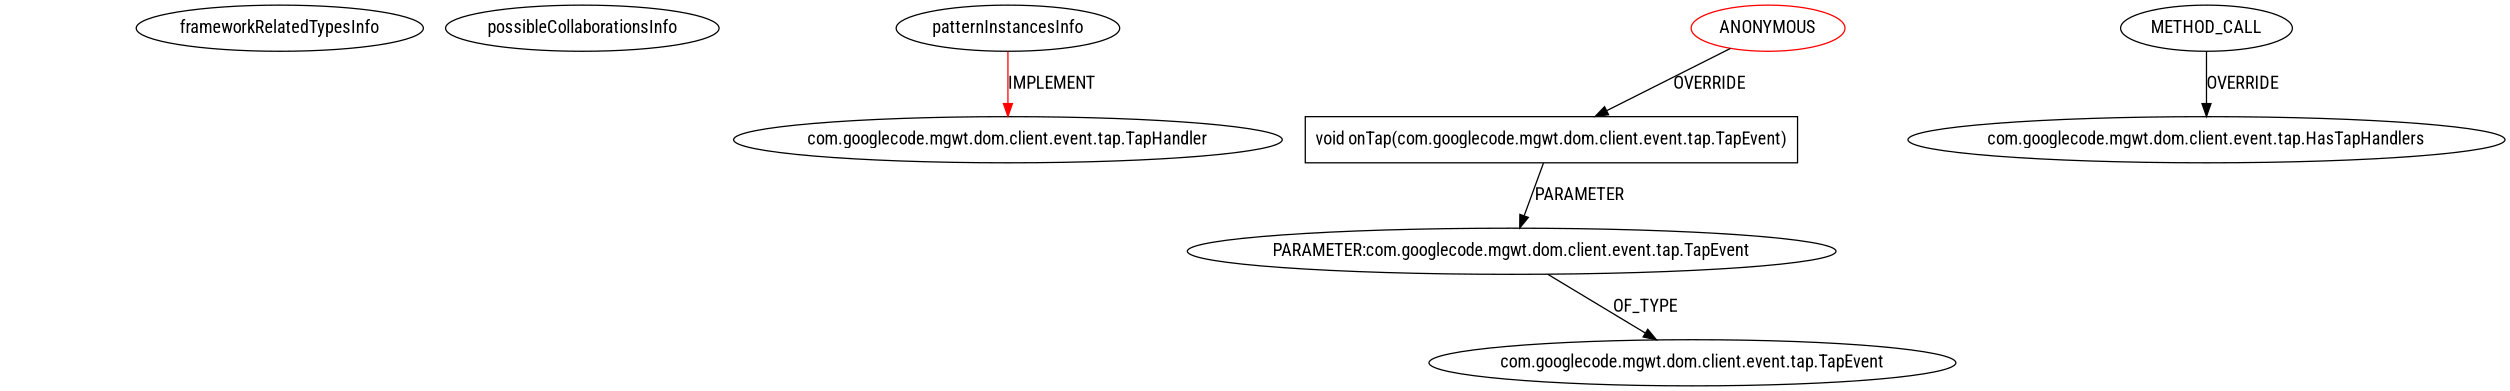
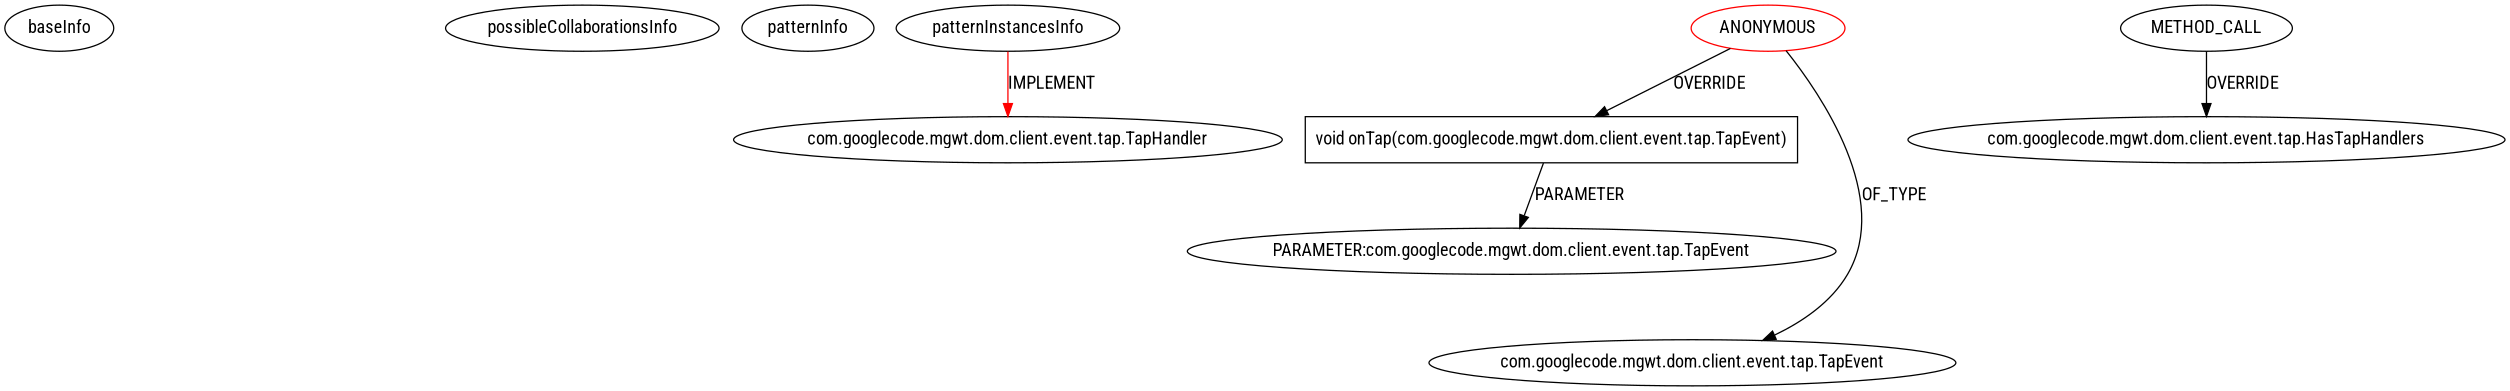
node "baseInfo": added
node "frameworkRelatedTypesInfo": removed
node "patternInfo": added
edge "PARAMETER:com.googlecode.mgwt.dom.client.event.tap.TapEvent" -> "com.googlecode.mgwt.dom.client.event.tap.TapEvent": now "ANONYMOUS" -> "com.googlecode.mgwt.dom.client.event.tap.TapEvent"
